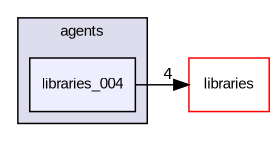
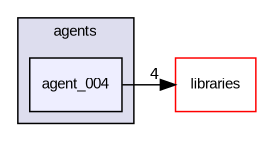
node "libraries_004": label "libraries_004" -> "agent_004"
